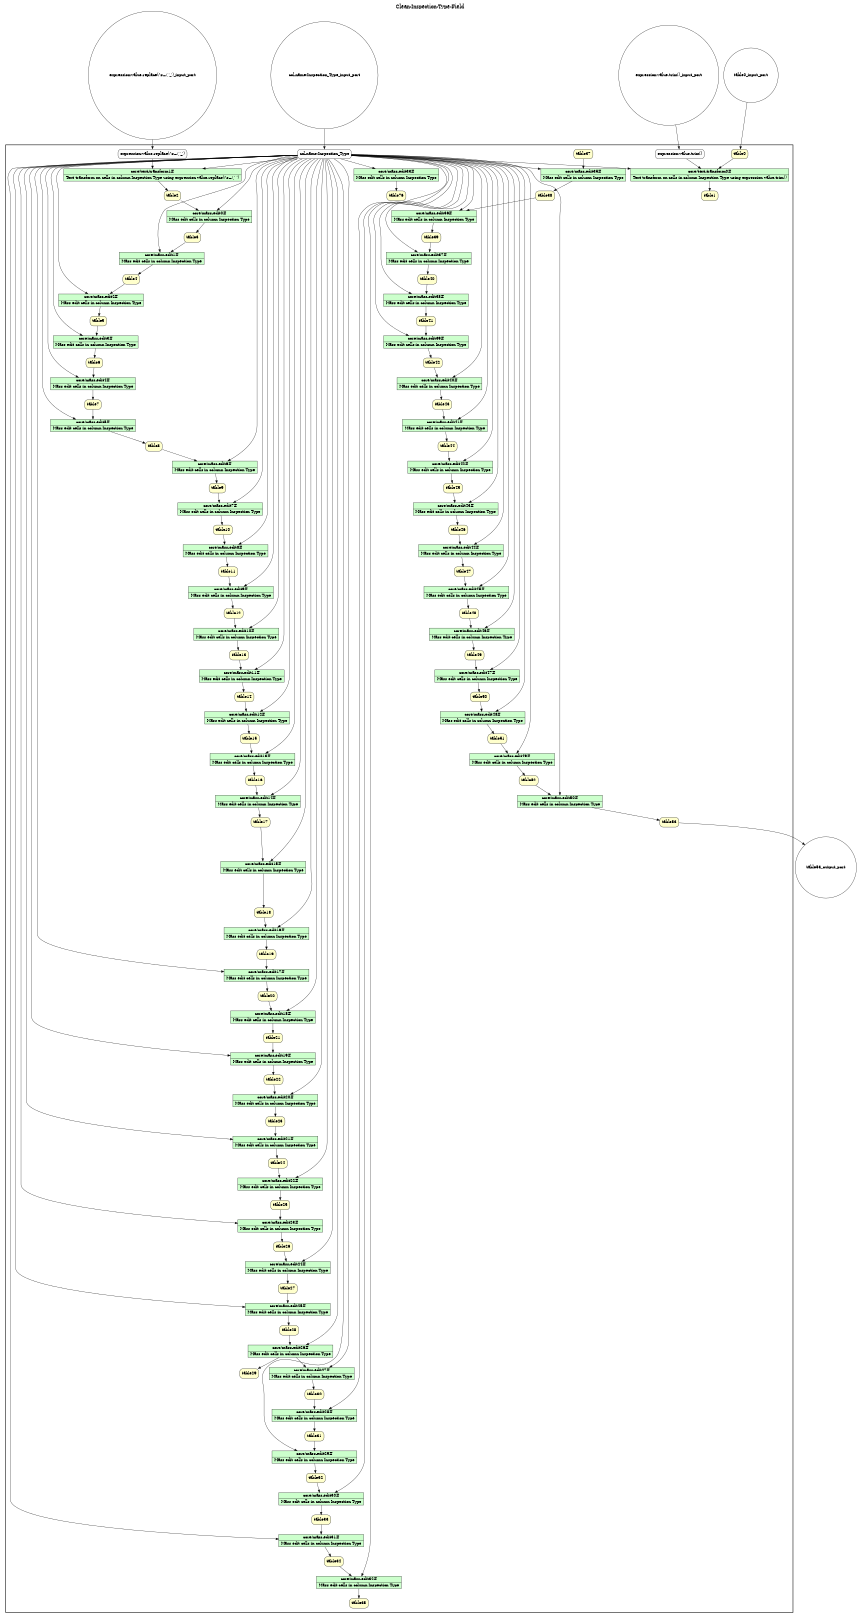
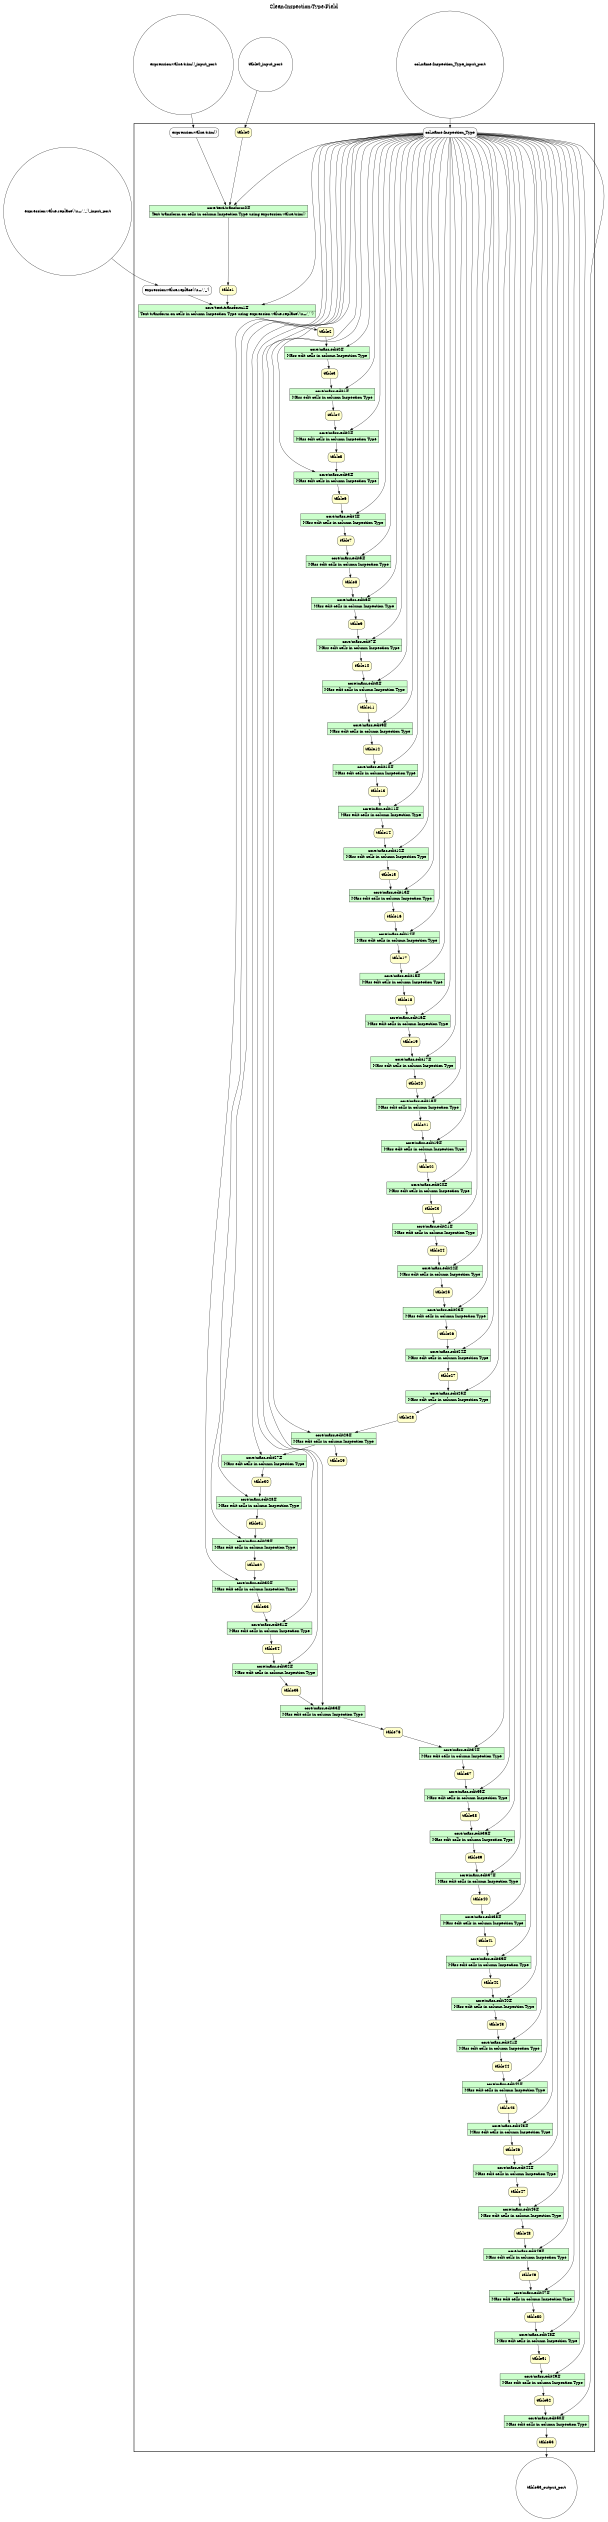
edge "table1" -> "core/text-transform1#": added
edge "table35" -> "core/mass-edit33#": added
node "core/mass-edit34#": added
